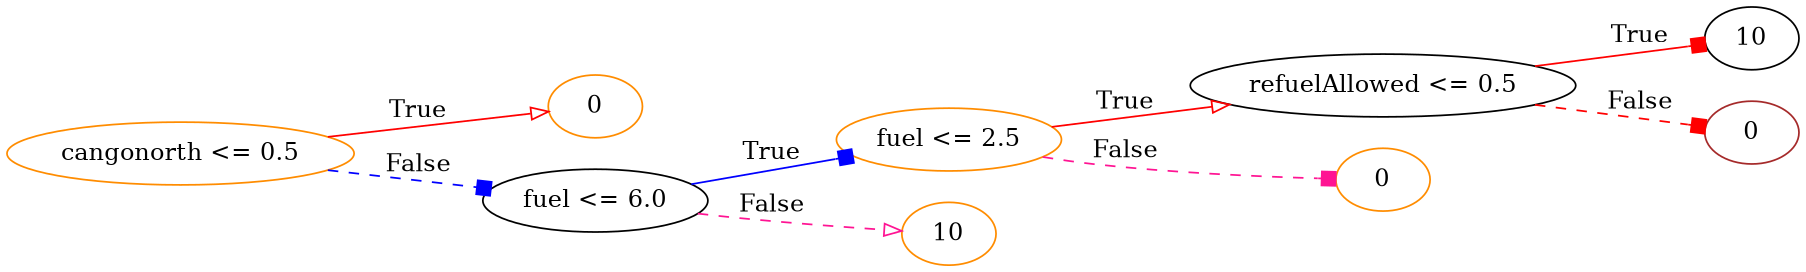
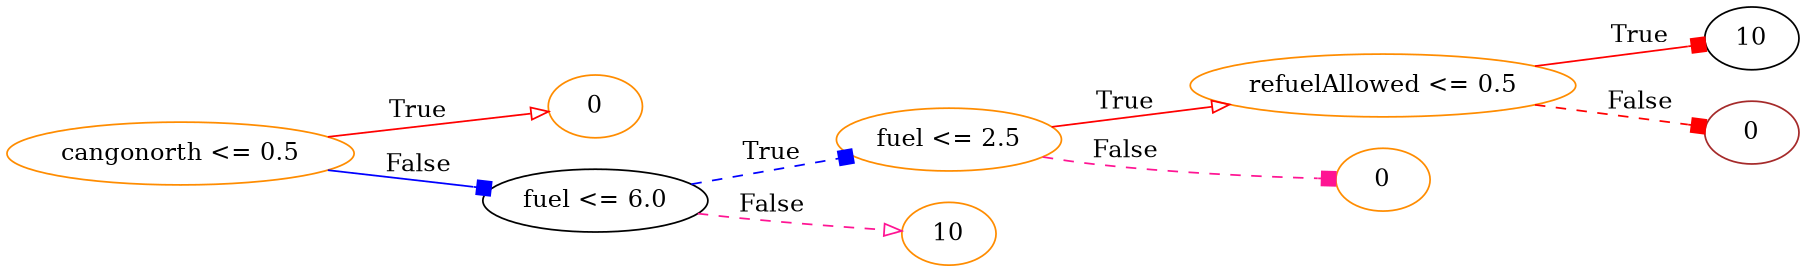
node "refuelAllowed <= 0.5": color black -> darkorange
edge "fuel <= 6.0" -> "fuel <= 2.5": style solid -> dashed
edge "cangonorth <= 0.5" -> "fuel <= 6.0": style dashed -> solid
